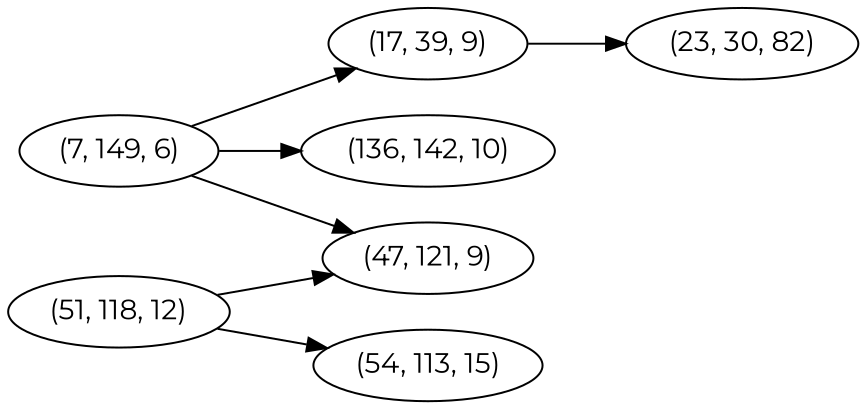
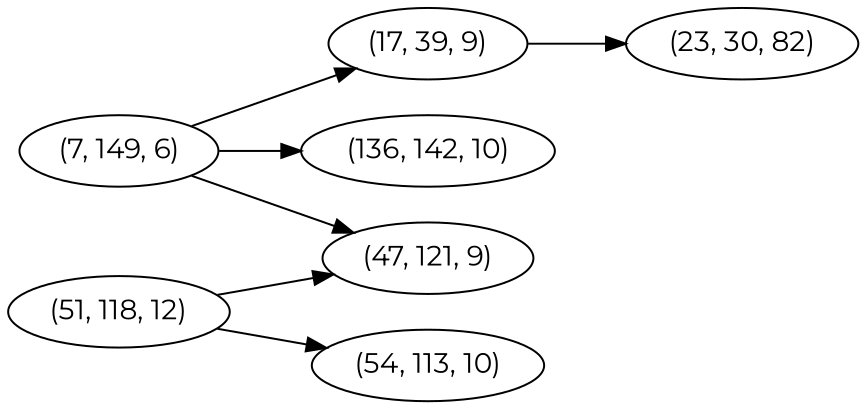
node "(54, 113, 15)": label "(54, 113, 15)" -> "(54, 113, 10)"
